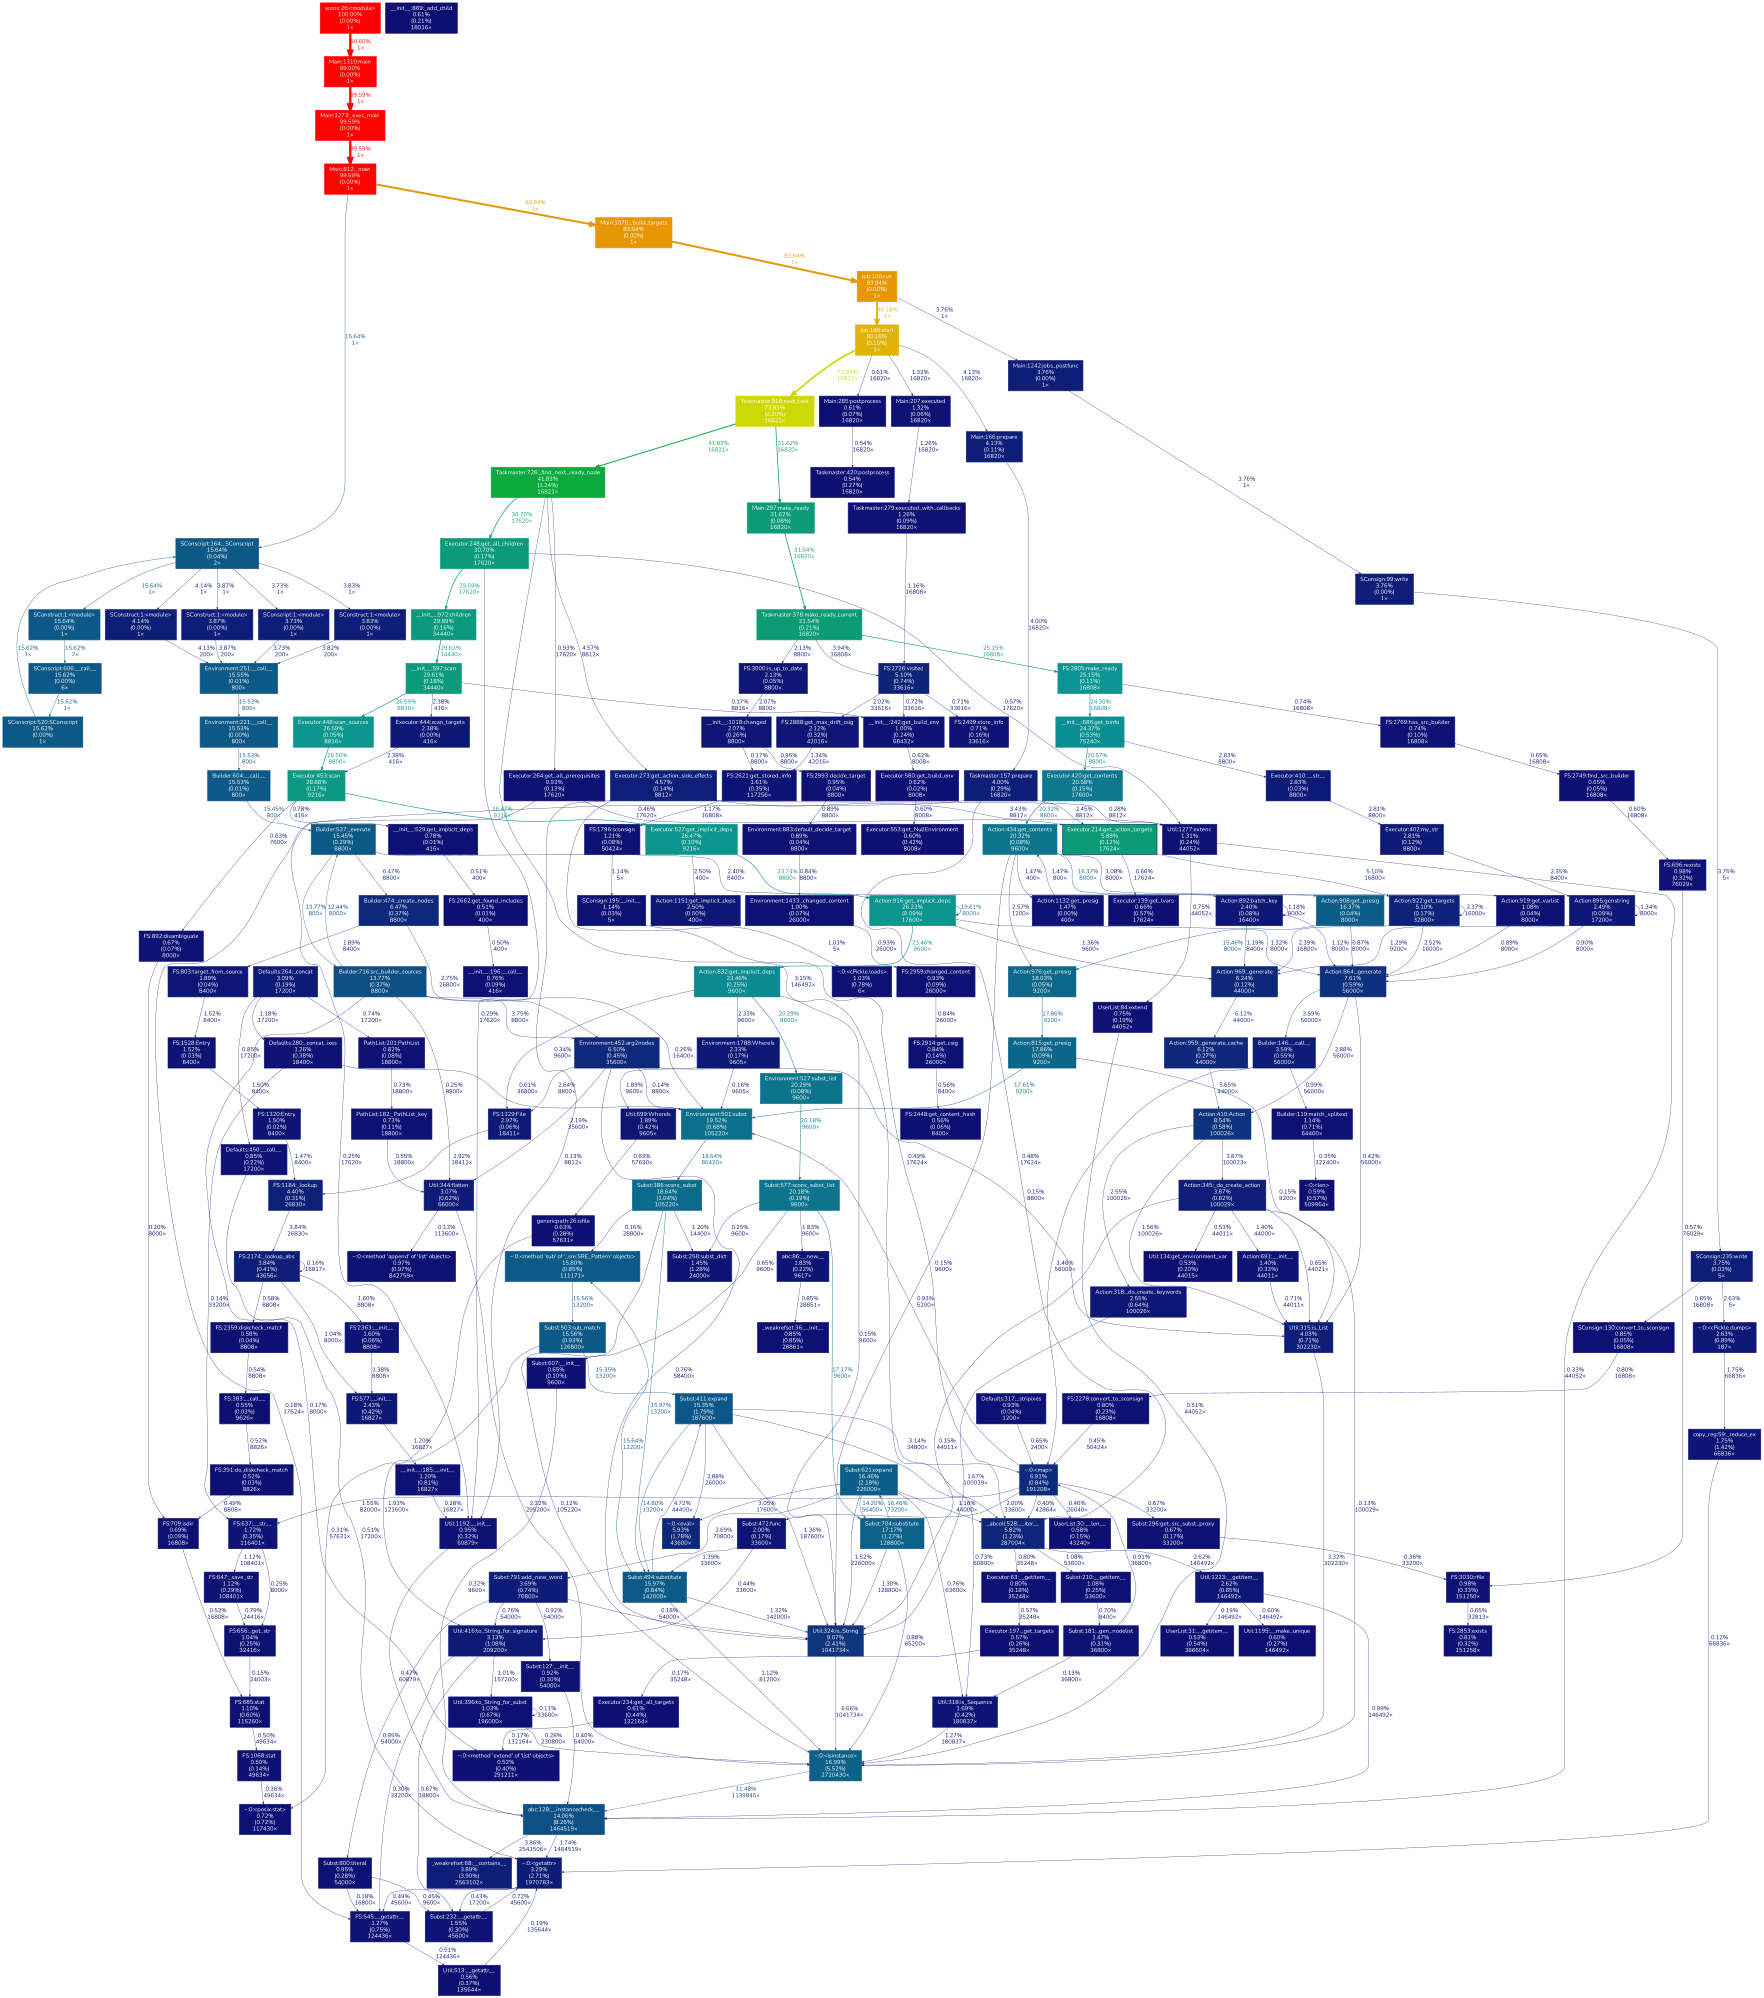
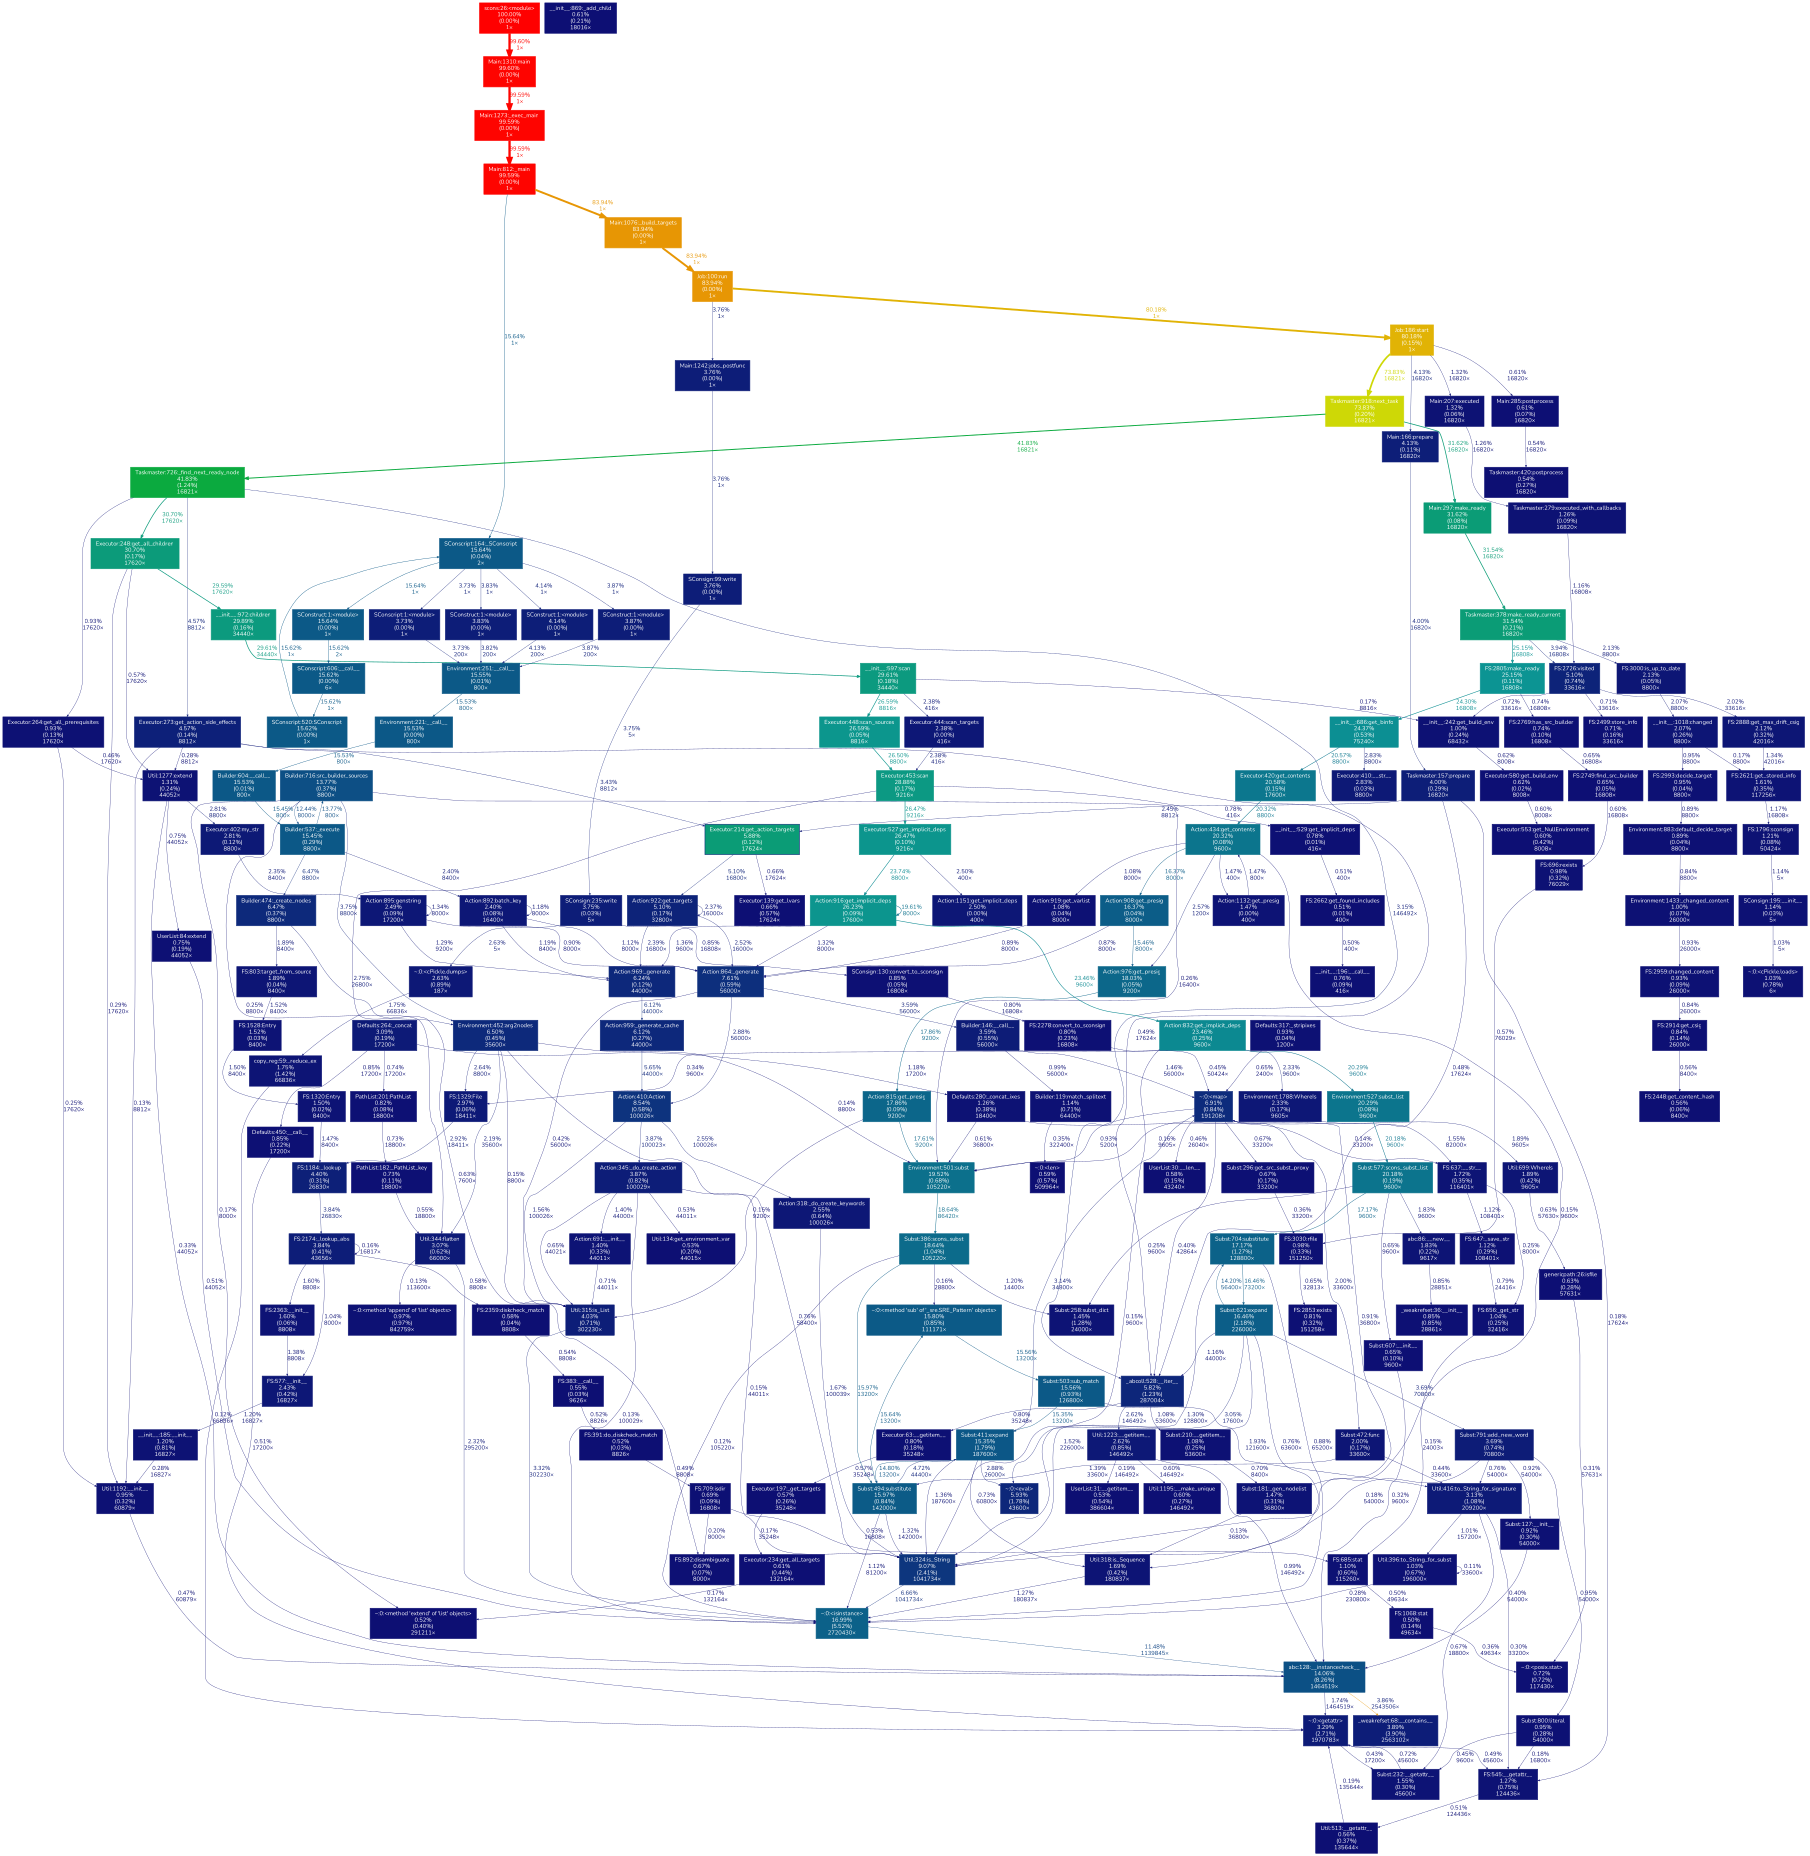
edge "Executor:410:__str__ 2.83% (0.03%) 8800×" -> "Executor:402:my_str 2.81% (0.12%) 8800×": now "Util:1277:extend 1.31% (0.24%) 44052×" -> "Executor:402:my_str 2.81% (0.12%) 8800×"
edge "FS:892:disambiguate 0.67% (0.07%) 8000×" -> "FS:709:isdir 0.69% (0.09%) 16808×": reversed
edge "abc:128:__instancecheck__ 14.06% (8.26%) 1464519×" -> "_weakrefset:68:__contains__ 3.89% (3.90%) 2563102×": color #0d1d78 -> #e79604
